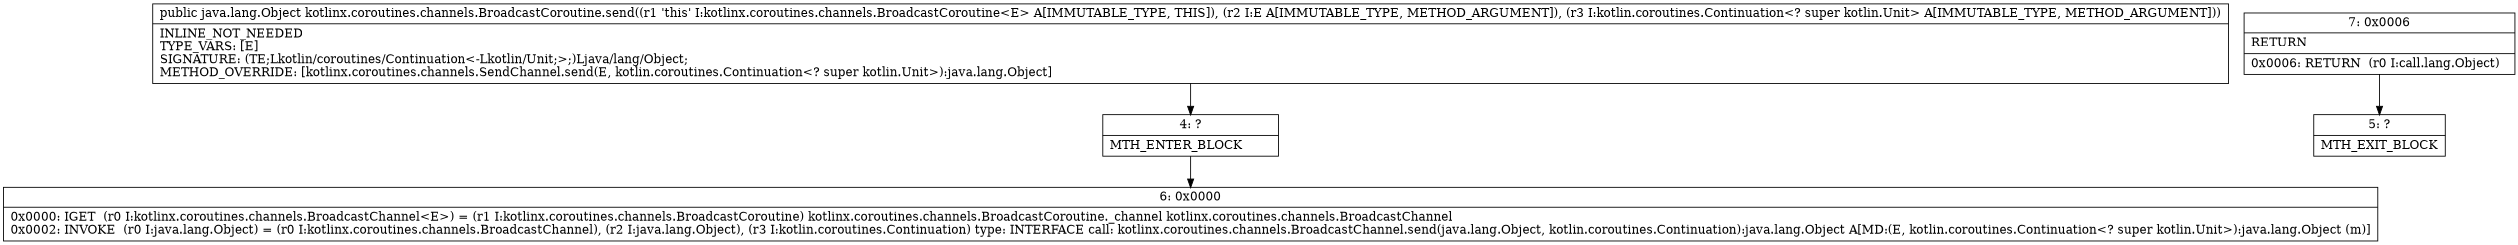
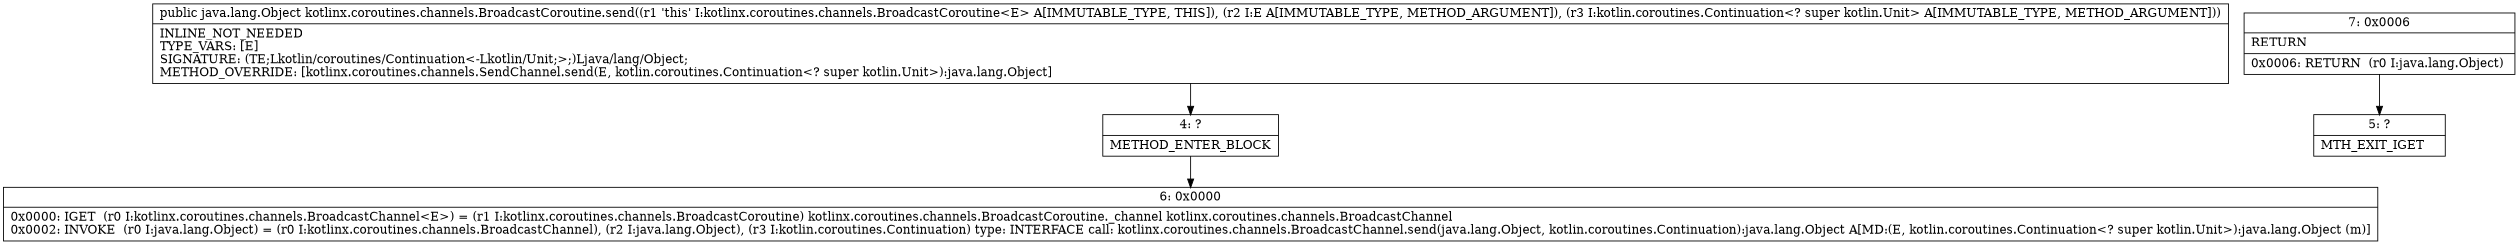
node "7: 0x0006": text "0x0006: RETURN  (r0 I:call.lang.Object)" -> "0x0006: RETURN  (r0 I:java.lang.Object)"
node "4: ?": text "MTH_ENTER_BLOCK" -> "METHOD_ENTER_BLOCK"
node "5: ?": text "MTH_EXIT_BLOCK" -> "MTH_EXIT_IGET"
